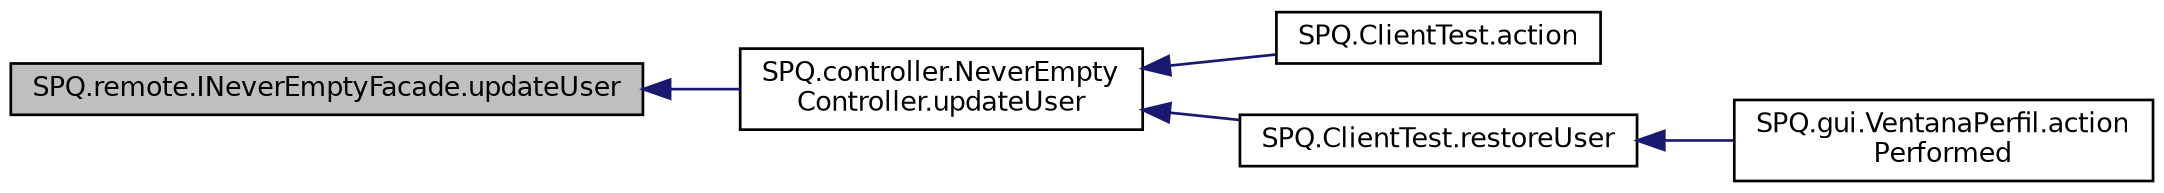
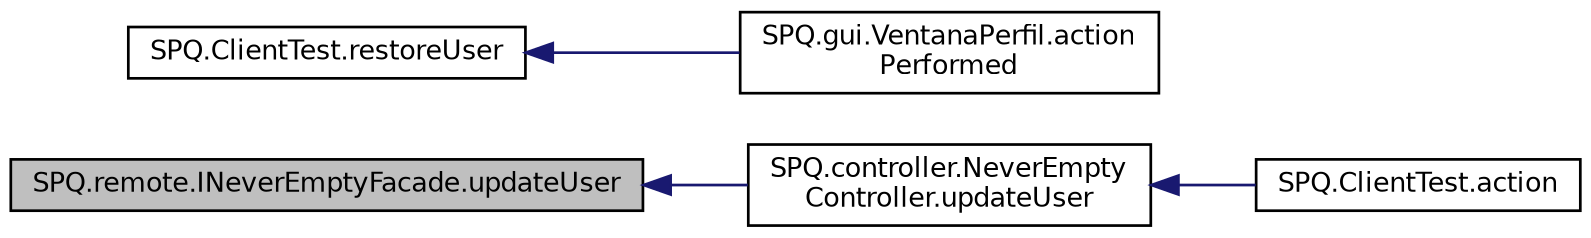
edge "SPQ.ClientTest.restoreUser" -> "SPQ.controller.NeverEmpty Controller.updateUser": removed
